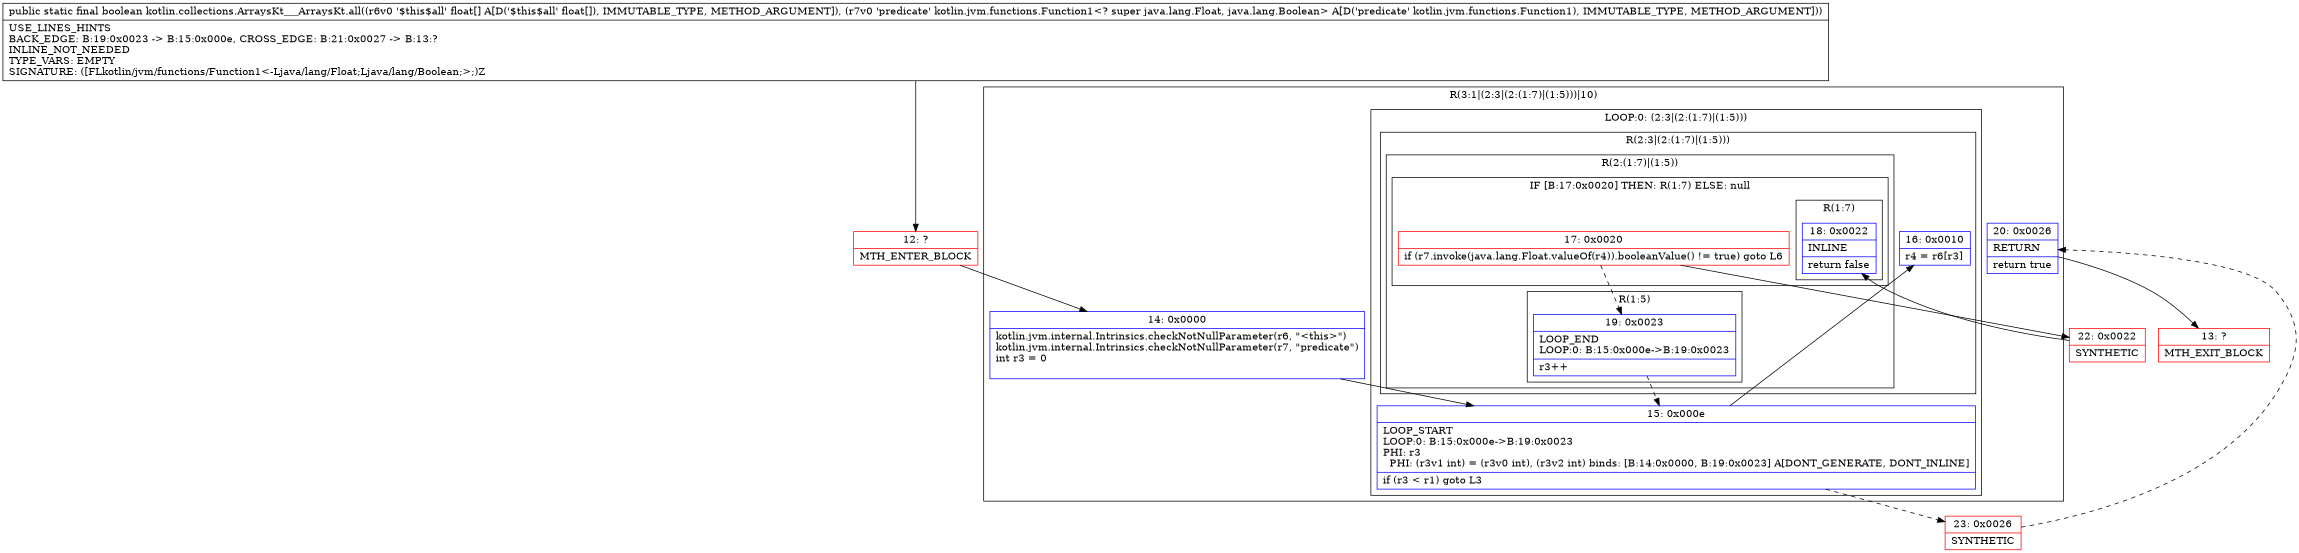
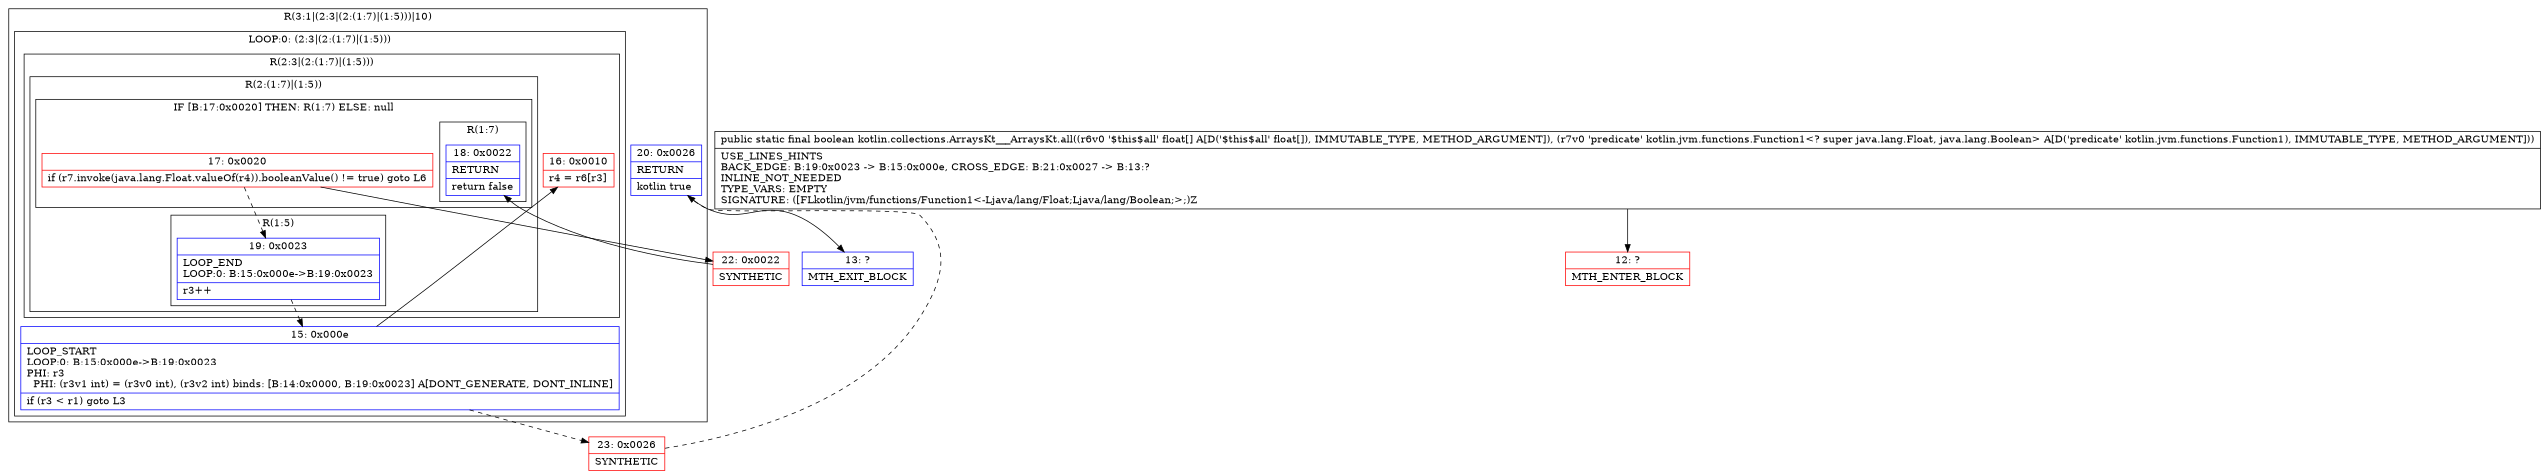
node "18: 0x0022": text "INLINE" -> "RETURN"
node "16: 0x0010": color blue -> red
node "20: 0x0026": text "return true" -> "kotlin true"
node "14: 0x0000": removed
node "13: ?": color red -> blue
